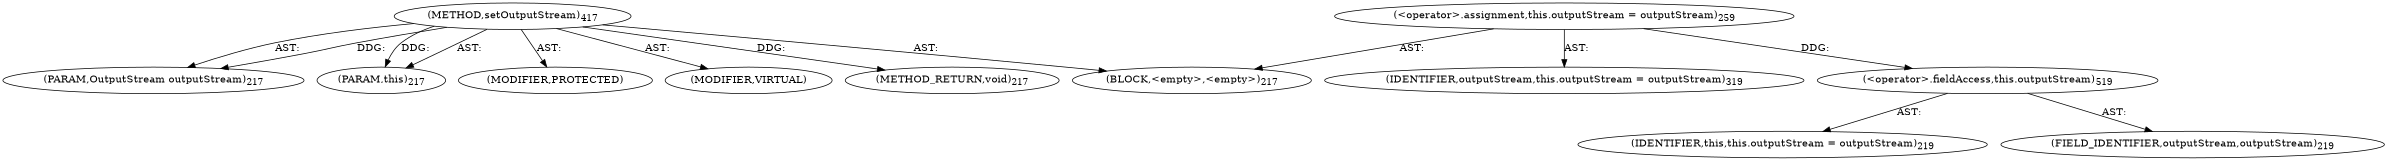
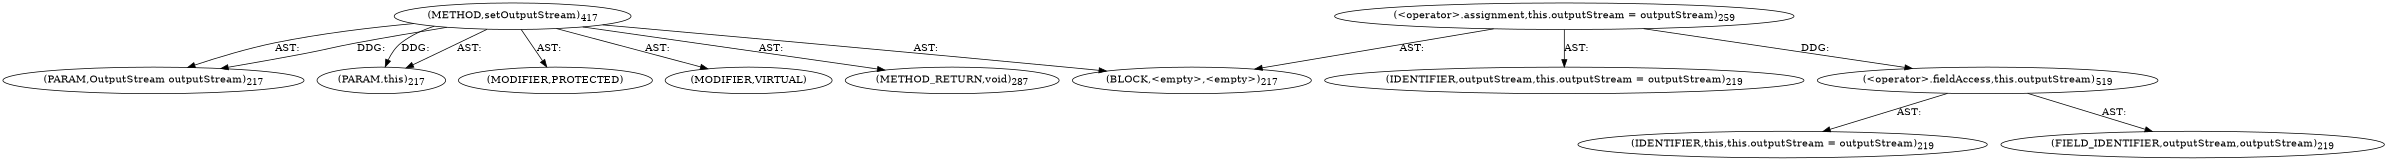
edge "(METHOD,setOutputStream)" -> "(METHOD_RETURN,void)": label "DDG: " -> "AST: "
node "(METHOD_RETURN,void)": text "217" -> "287"
node "(IDENTIFIER,outputStream,this.outputStream = outputStream)": text "319" -> "219"
